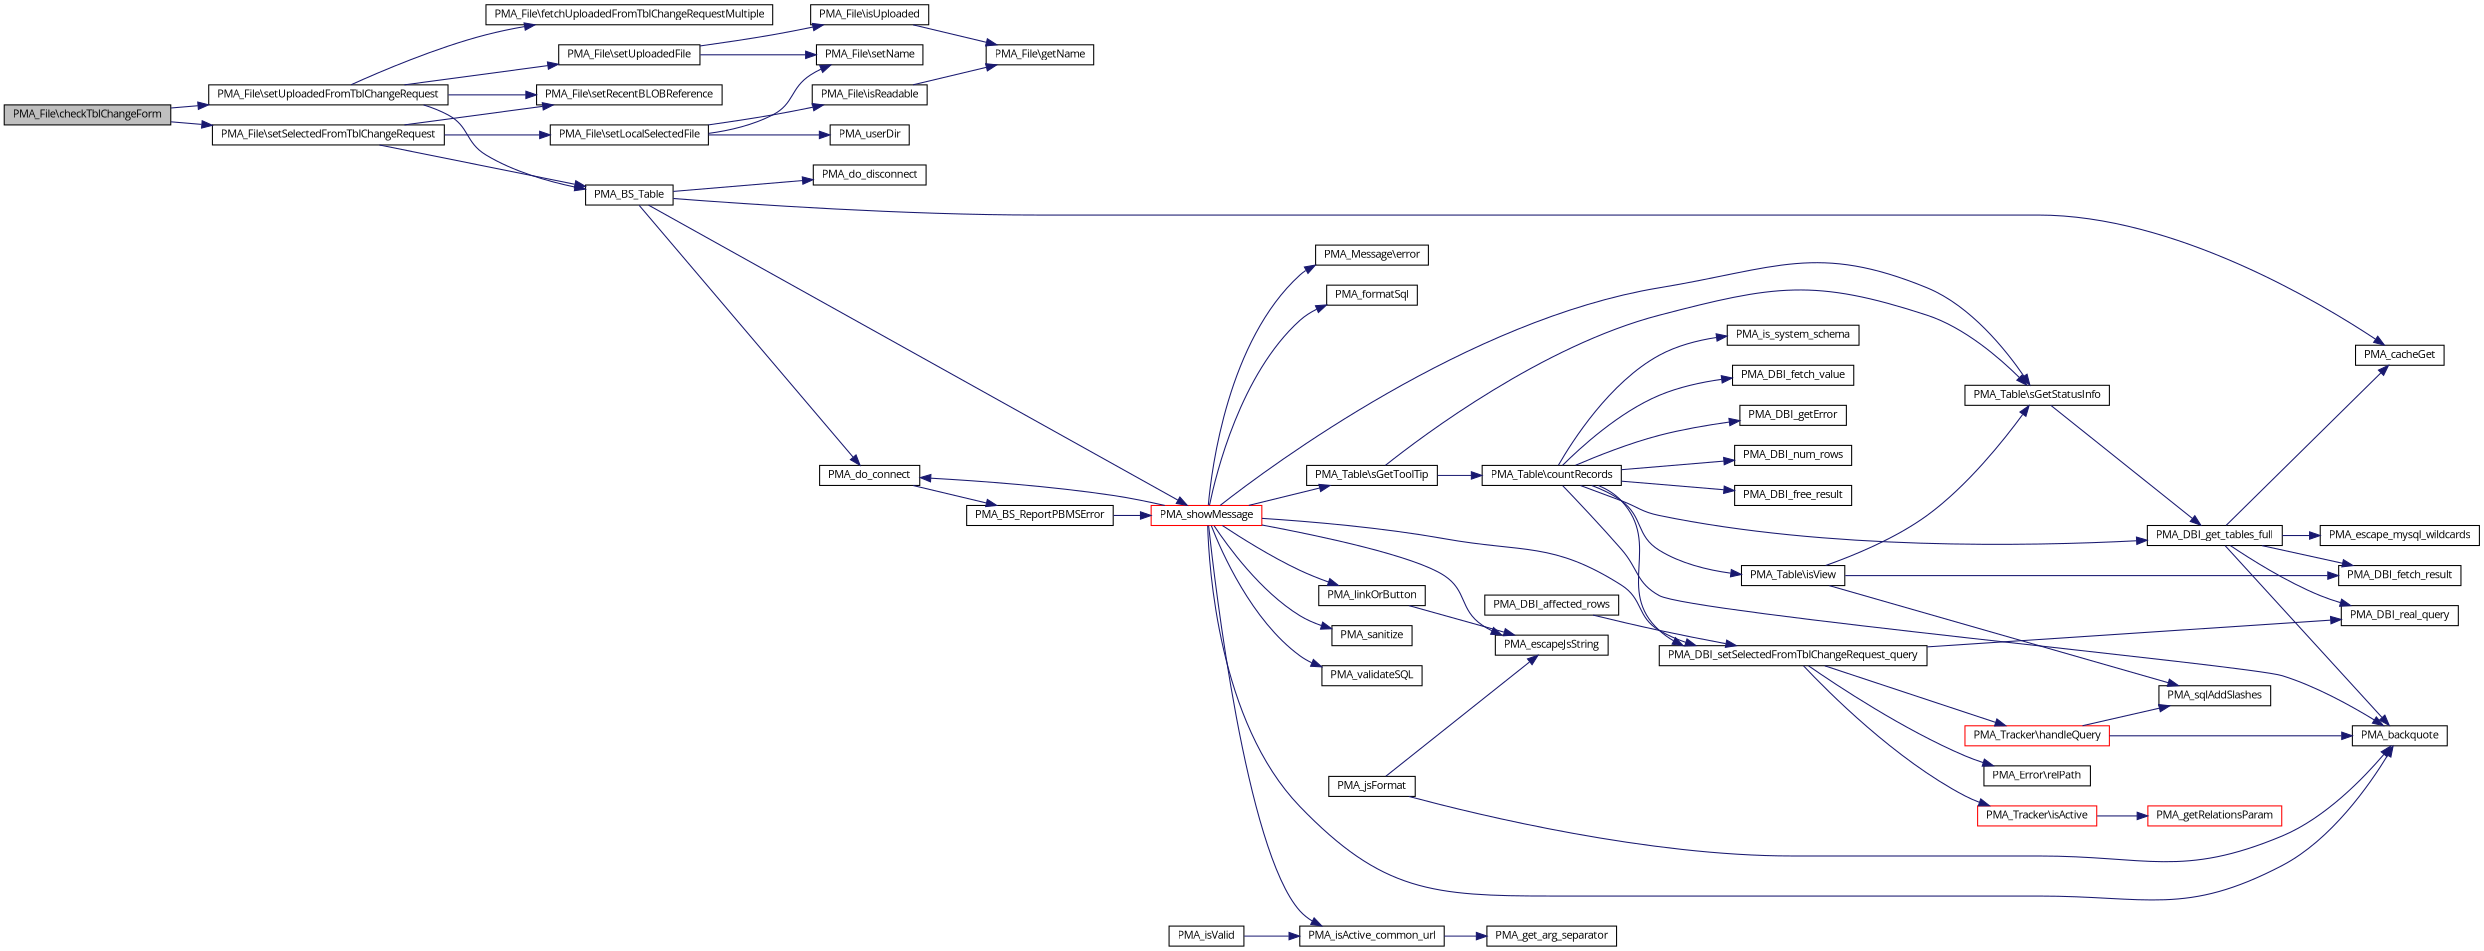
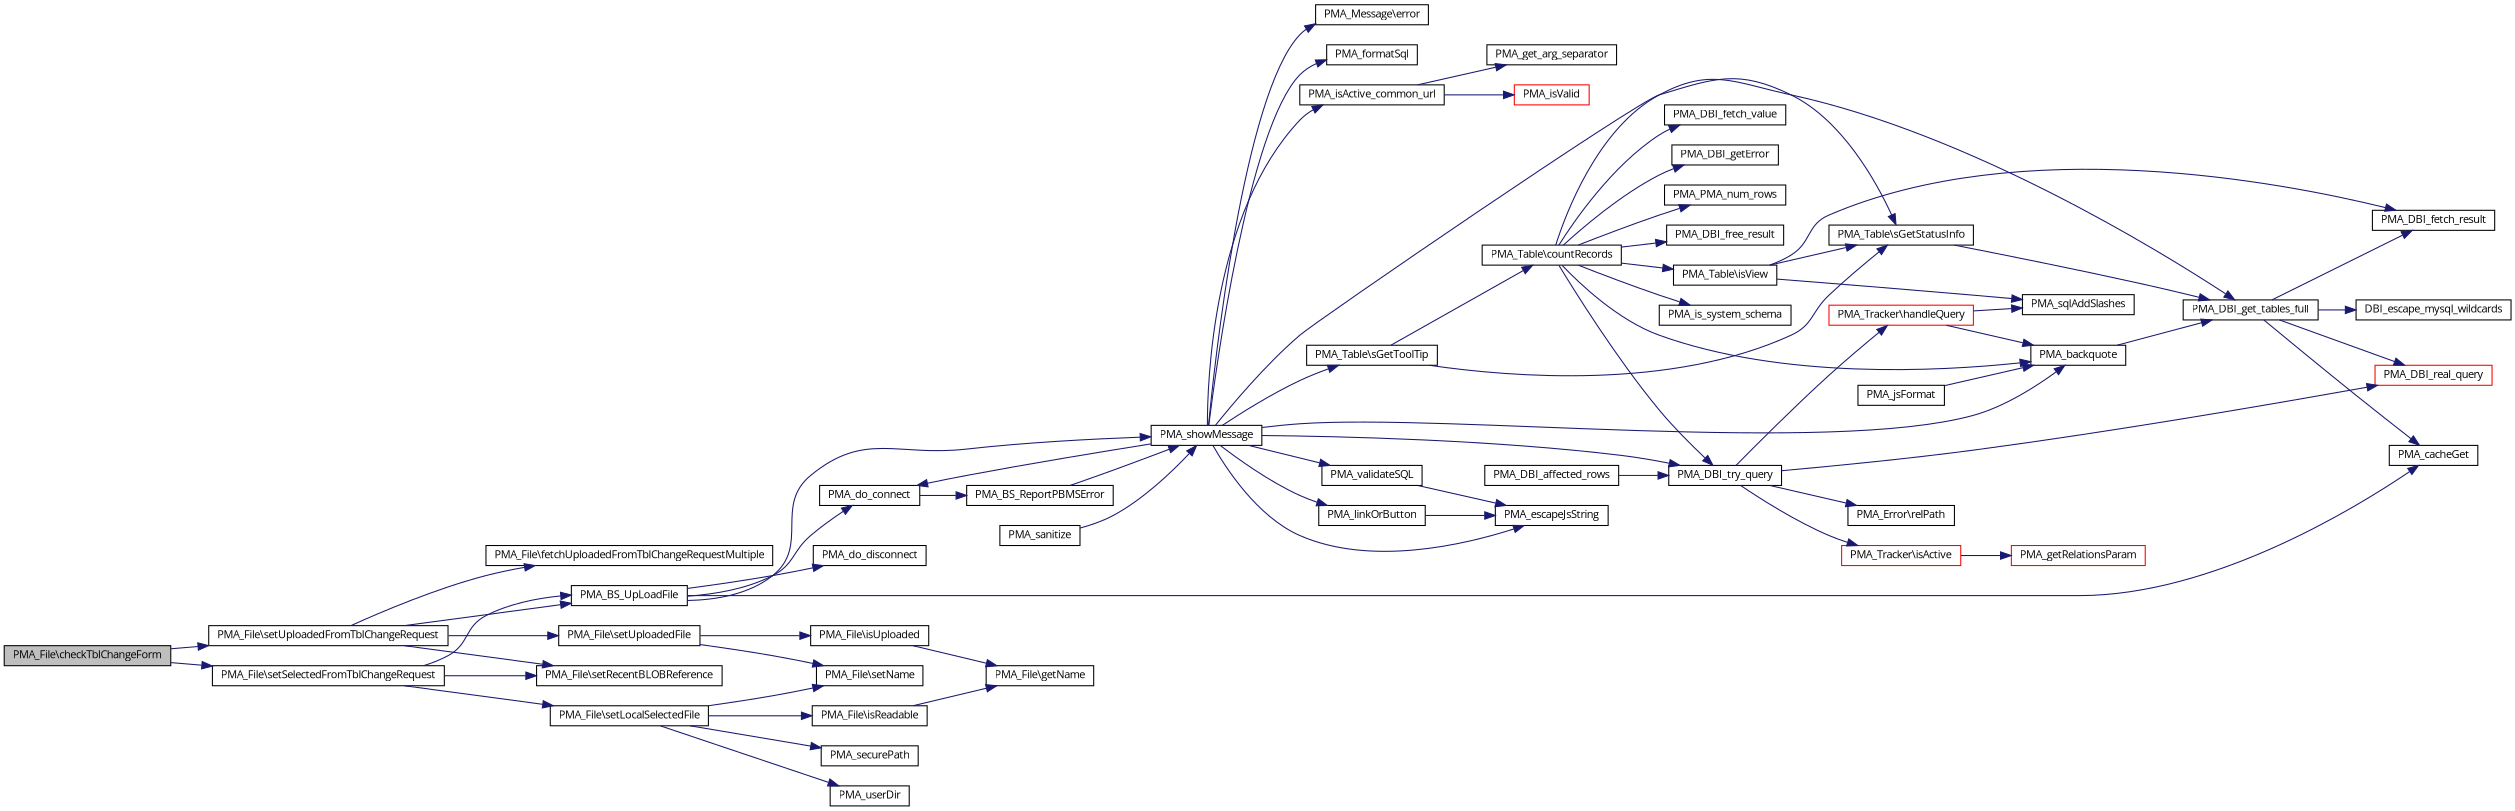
node "PMA_BS_Table": label "PMA_BS_Table" -> "PMA_BS_UpLoadFile"
node "PMA_DBI_num_rows": label "PMA_DBI_num_rows" -> "PMA_PMA_num_rows"
node "PMA_showMessage": color red -> black
node "PMA_escape_mysql_wildcards": label "PMA_escape_mysql_wildcards" -> "DBI_escape_mysql_wildcards"
edge "PMA_showMessage" -> "PMA_sanitize": reversed
node "PMA_DBI_real_query": color black -> red
edge "PMA_DBI_get_tables_full" -> "PMA_backquote": reversed
node "PMA_DBI_setSelectedFromTblChangeRequest_query": label "PMA_DBI_setSelectedFromTblChangeRequest_query" -> "PMA_DBI_try_query"
edge "PMA_jsFormat" -> "PMA_escapeJsString": now "PMA_validateSQL" -> "PMA_escapeJsString"
node "PMA_securePath": added
node "PMA_isValid": color black -> red
edge "PMA_isValid" -> "PMA_isActive_common_url": reversed
